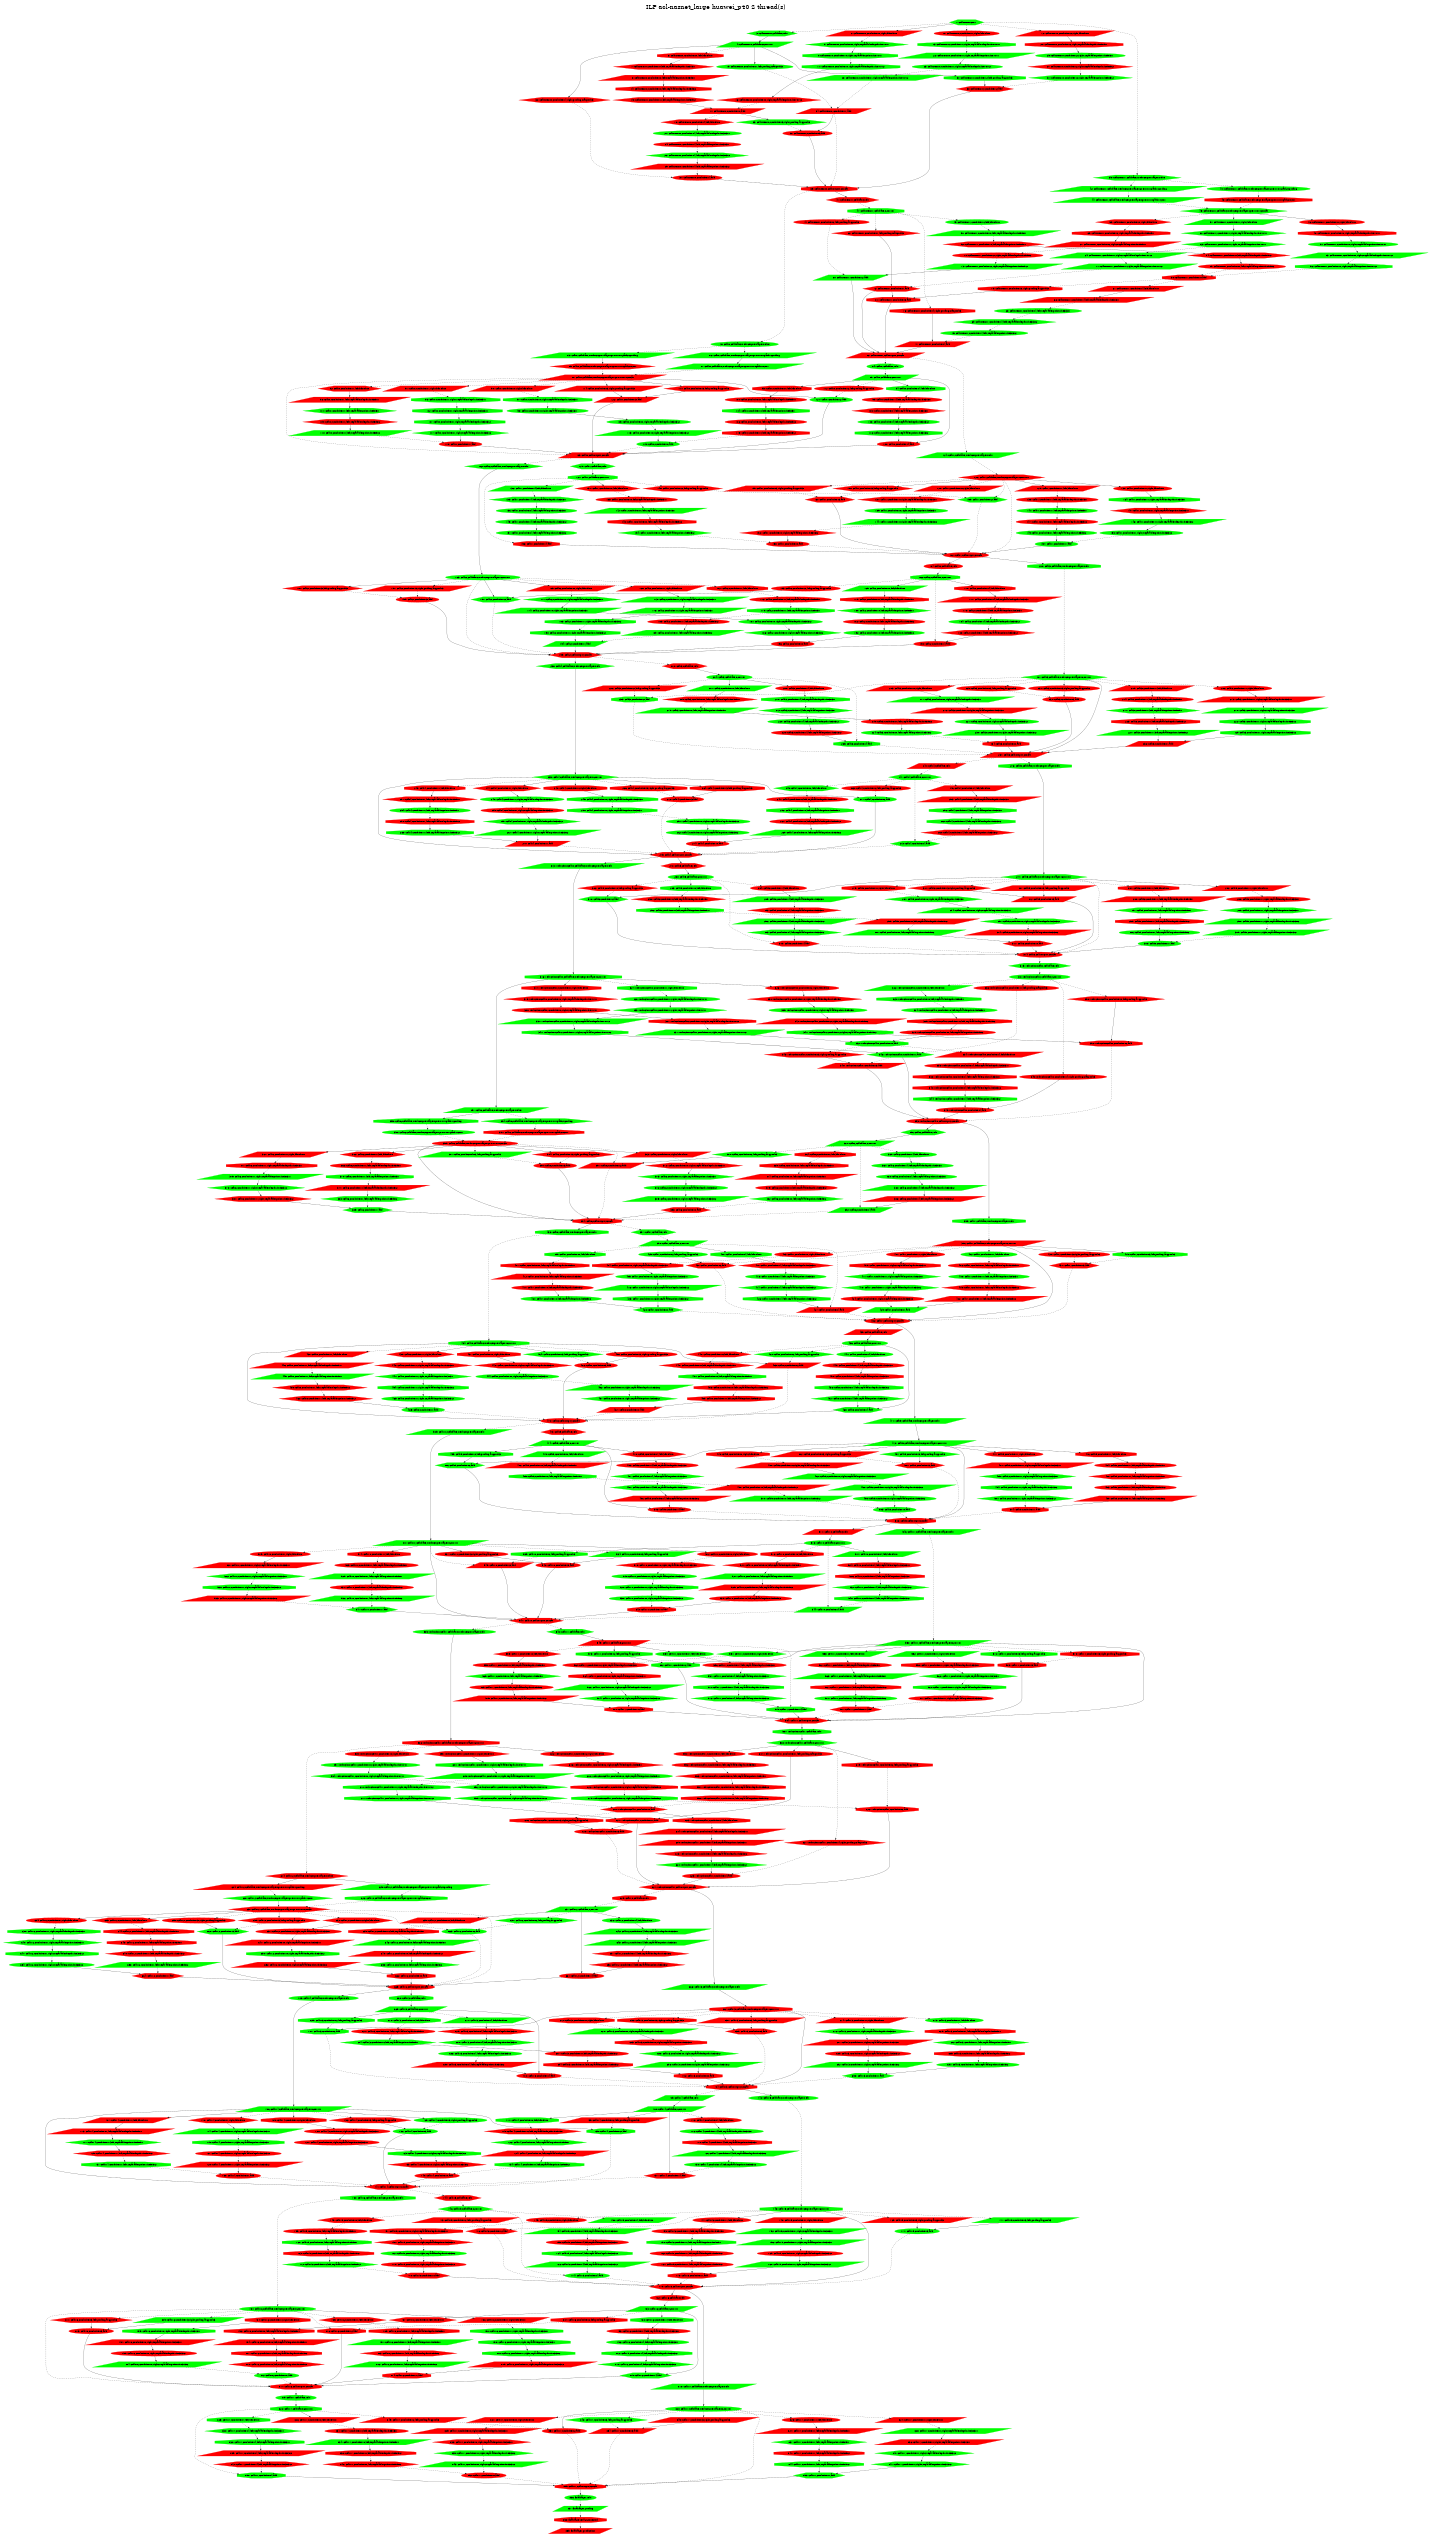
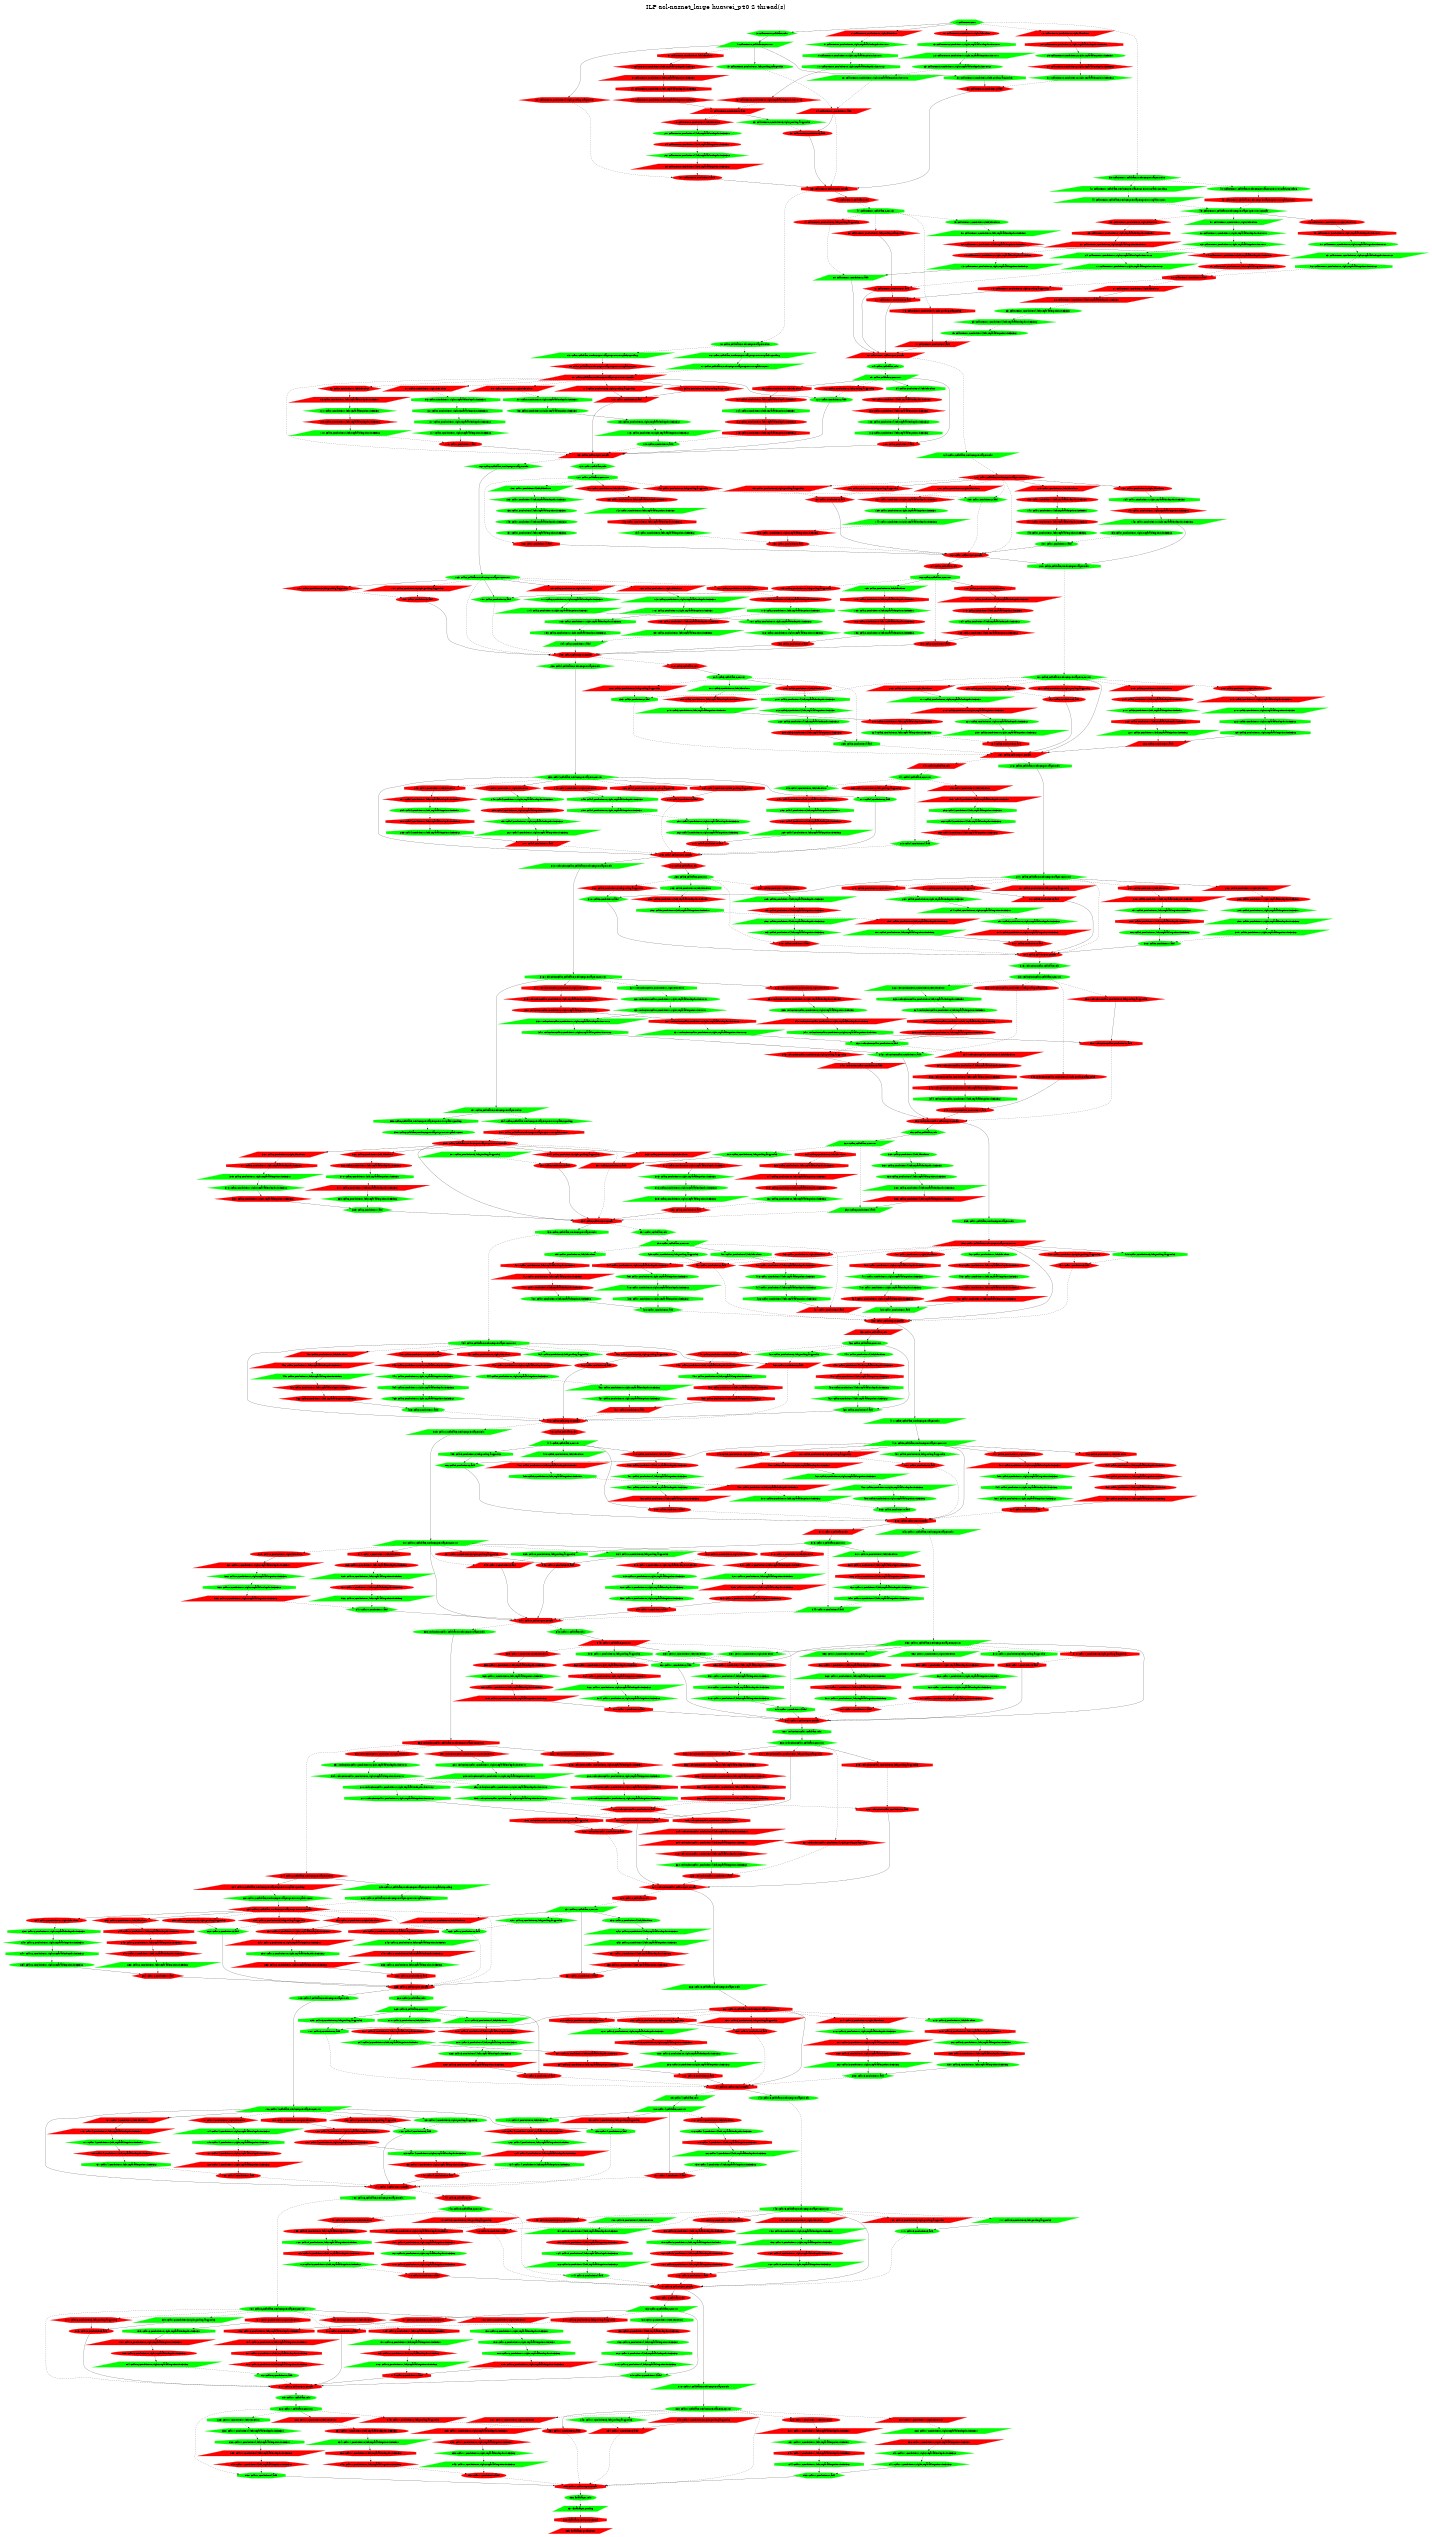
edge "1: cell_stem_conv1" -> "3: cell_stem_0/cell_base/relu": style dashed -> solid
edge "146: cell_1/comb_iter_1/right/separable_depthwise3x3_2" -> "153: cell_1/comb_iter_1/right/separable_pointwise3x3_2": now "146: cell_1/comb_iter_1/right/separable_depthwise3x3_2" -> "200: cell_3/cell_base/_reduce_prev_layer_relu"
node "387: cell_6/comb_comb_3/left/pooling/avgpool_3": label "387: cell_6/comb_comb_3/left/pooling/avgpool_3" -> "387: cell_6/comb_iter_3/left/pooling/avgpool_3"
edge "746: cell_15/cell_base/Conv1x1" -> "750: cell_15/comb_iter_4/left/bf_relu_0": removed
